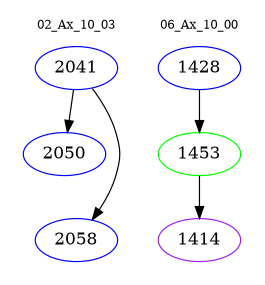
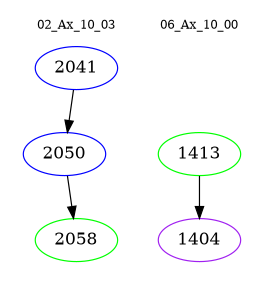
node "1428": removed
edge "2041" -> "2058": now "2050" -> "2058"
node "1453": label "1453" -> "1413"
node "2058": color blue -> green
node "1414": label "1414" -> "1404"
